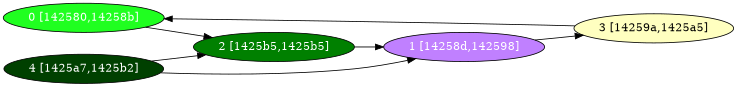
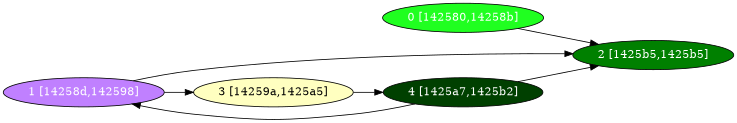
edge "3 [14259a,1425a5]" -> "0 [142580,14258b]": now "3 [14259a,1425a5]" -> "4 [1425a7,1425b2]"
edge "2 [1425b5,1425b5]" -> "1 [14258d,142598]": reversed
